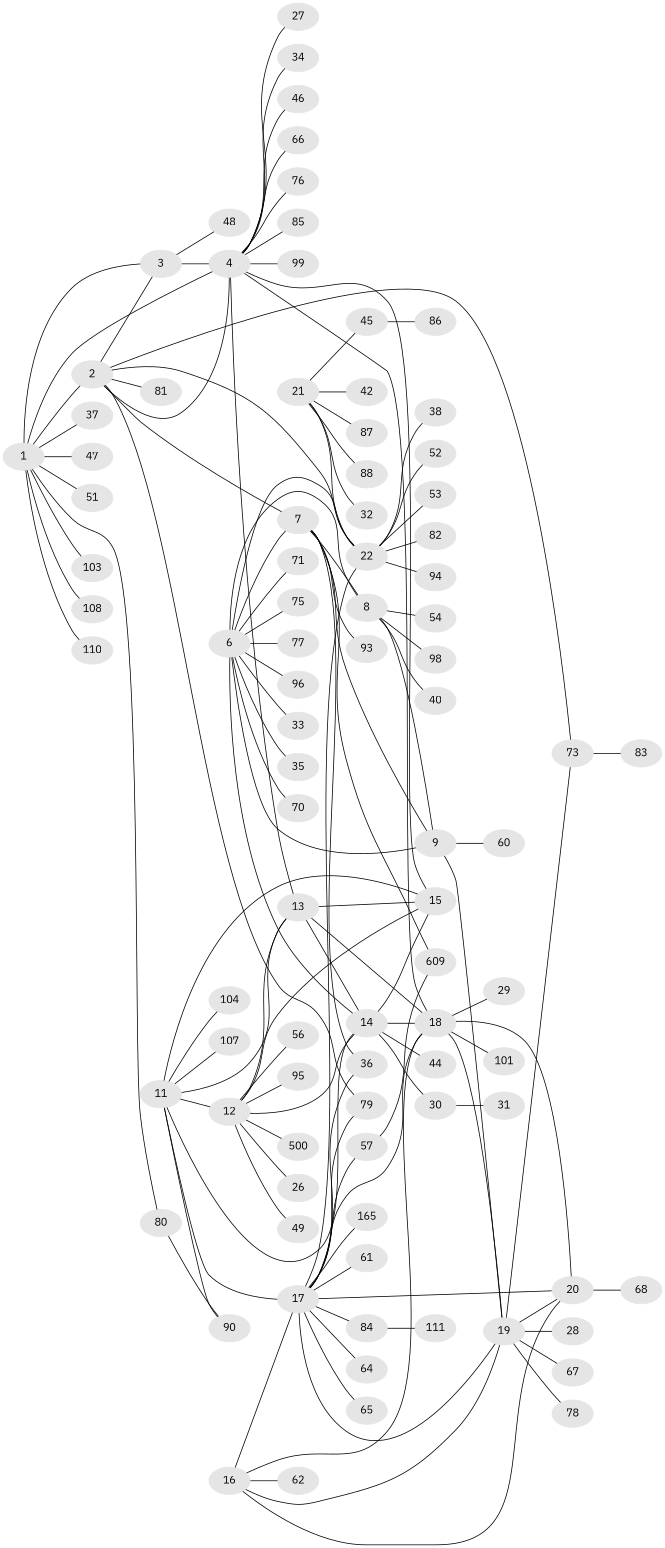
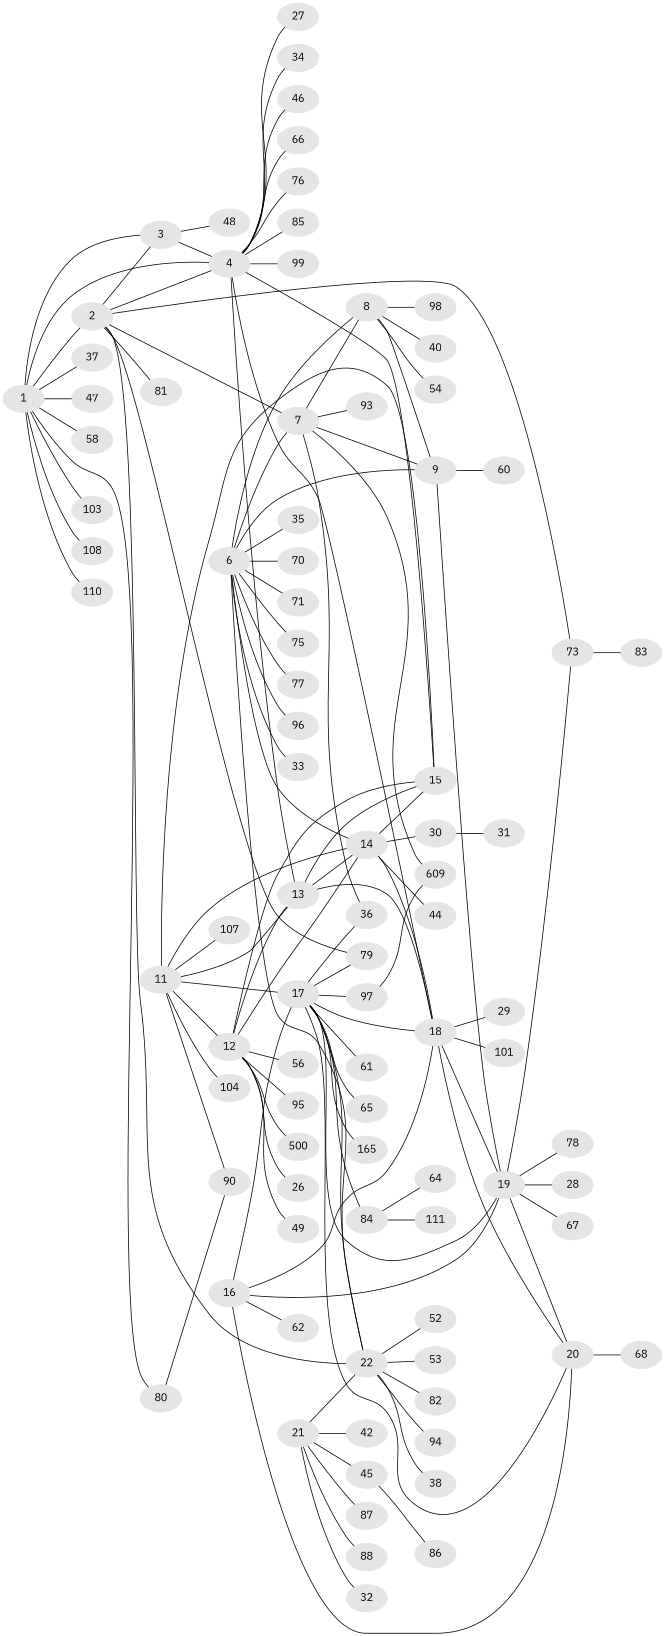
node "51": label "51" -> "58"
node "57": label "57" -> "97"
edge "17" -- "64": now "84" -- "64"
